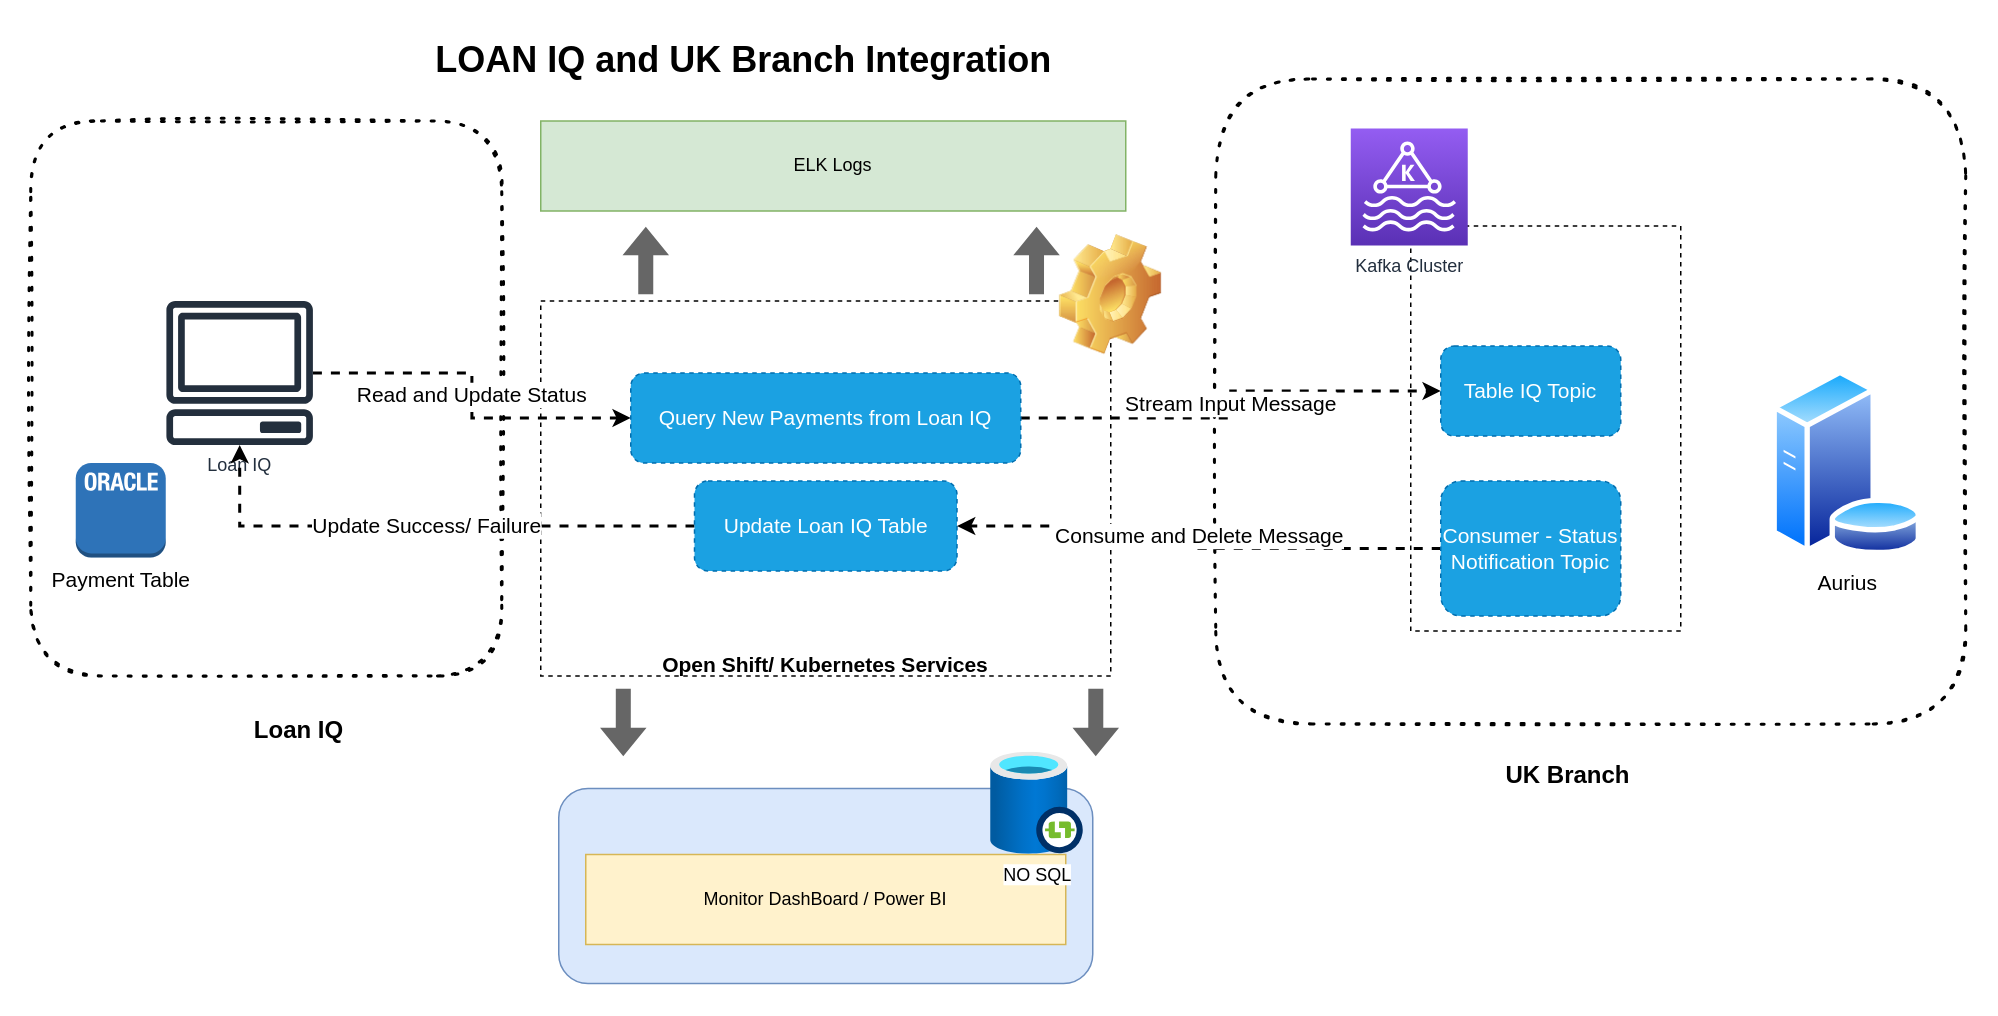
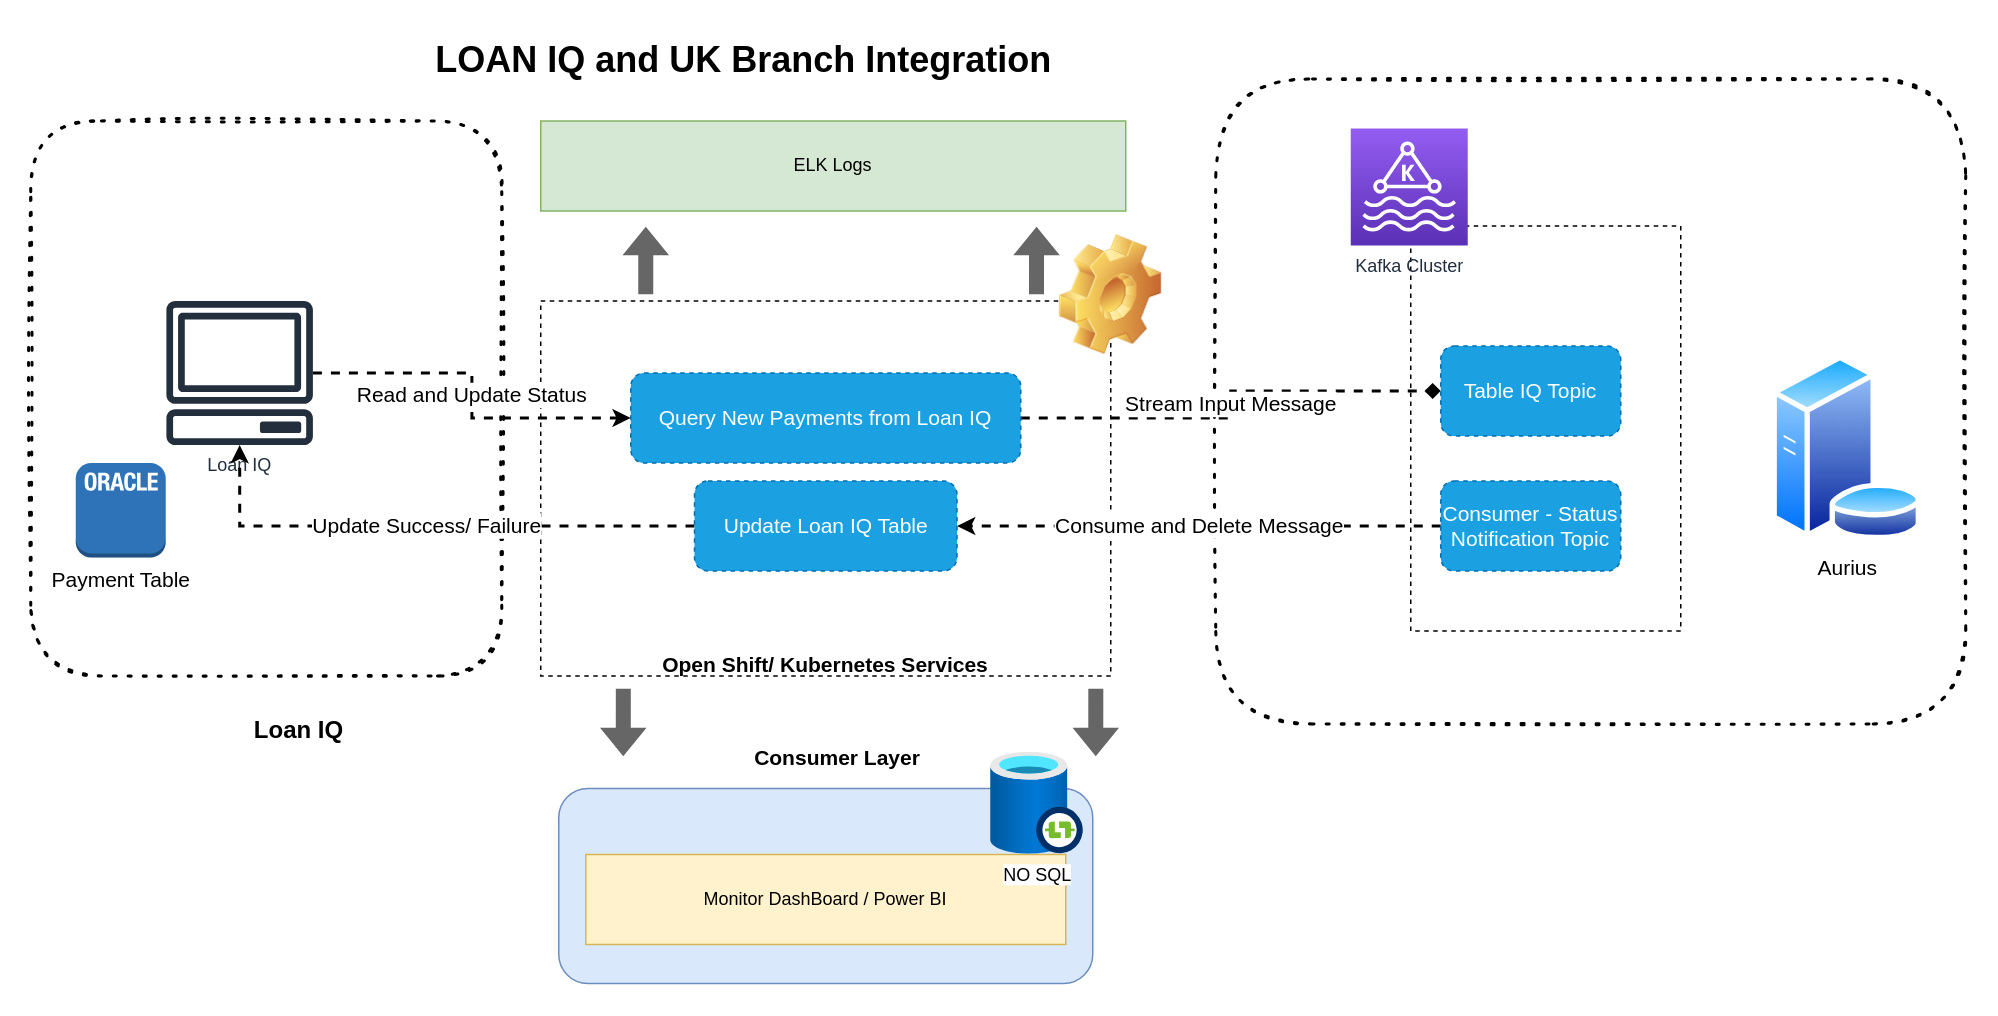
edge "Query New Payments from Loan IQ" -> "Table IQ Topic": arrowhead classic -> diamond
node "Aurius": moved (1847, 463) -> (1847, 448)
node "Consumer - Status Notification Topic": size 180x135 -> 180x90
node "Consumer Layer": added
node "UK Branch": removed
